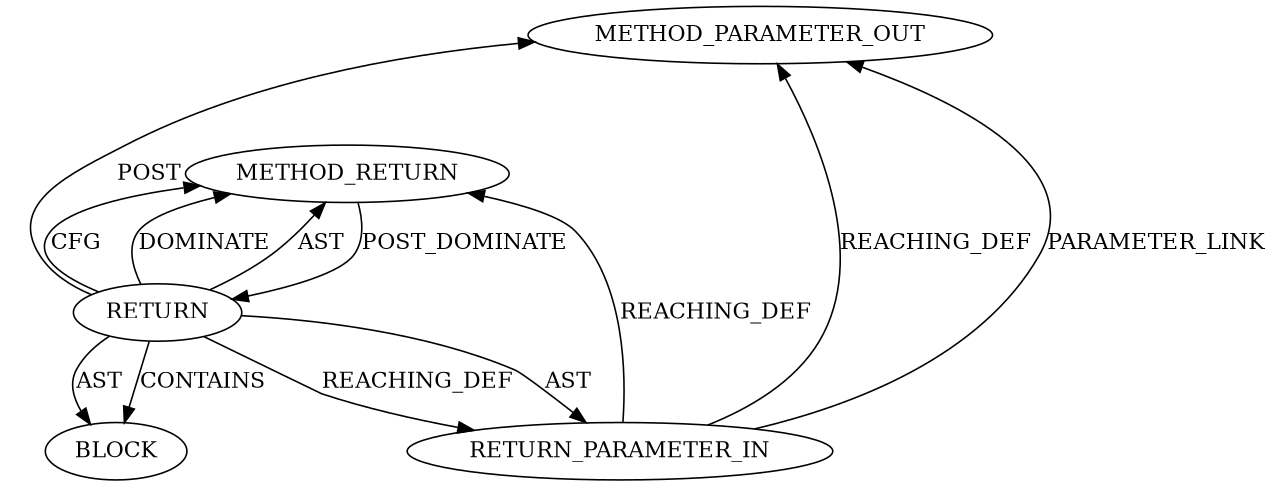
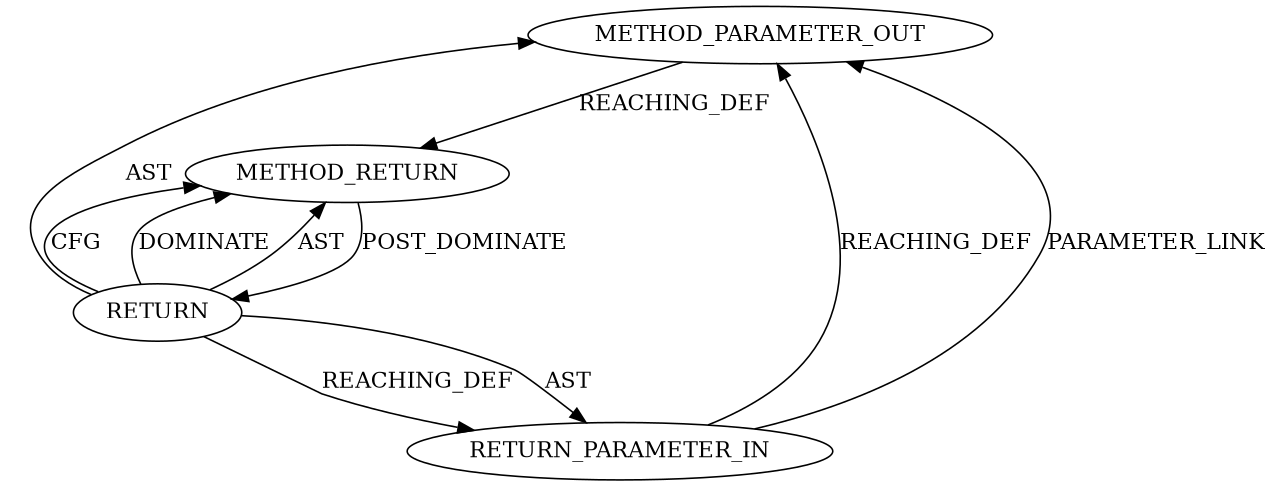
edge "RETURN" -> "METHOD_PARAMETER_OUT": label "POST" -> "AST"
edge "RETURN_PARAMETER_IN" -> "METHOD_RETURN": now "METHOD_PARAMETER_OUT" -> "METHOD_RETURN"
node "BLOCK": removed
